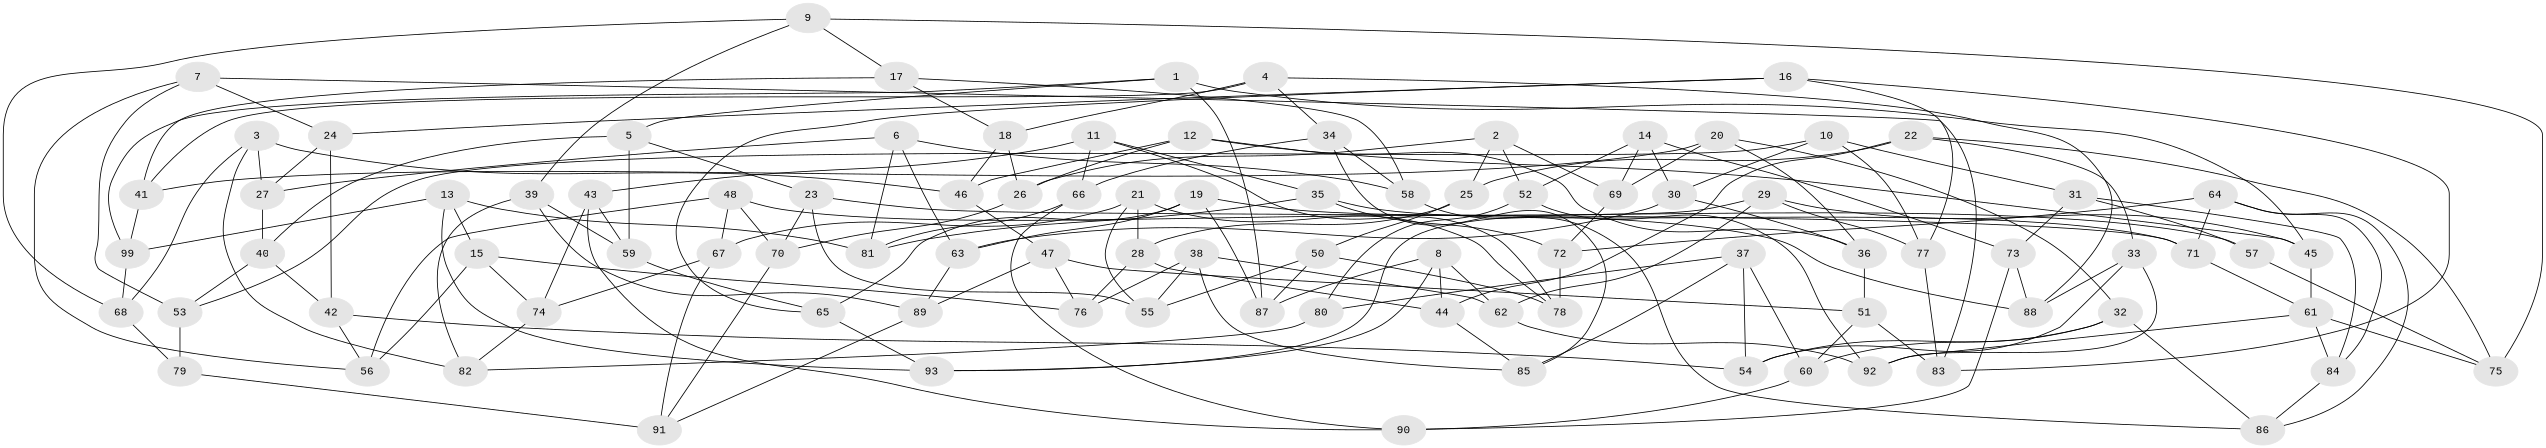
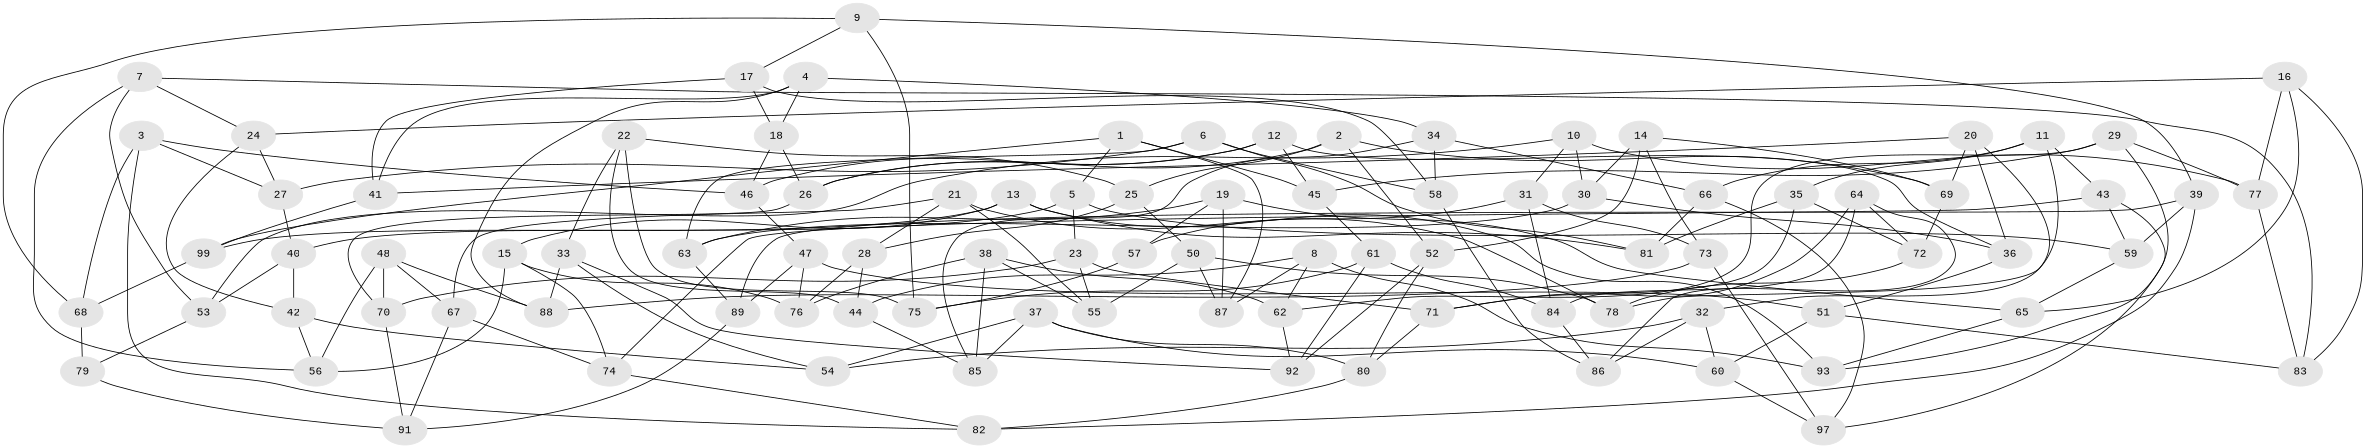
edge "71" -- "61": now "71" -- "80"
node "90": label "90" -> "97"
